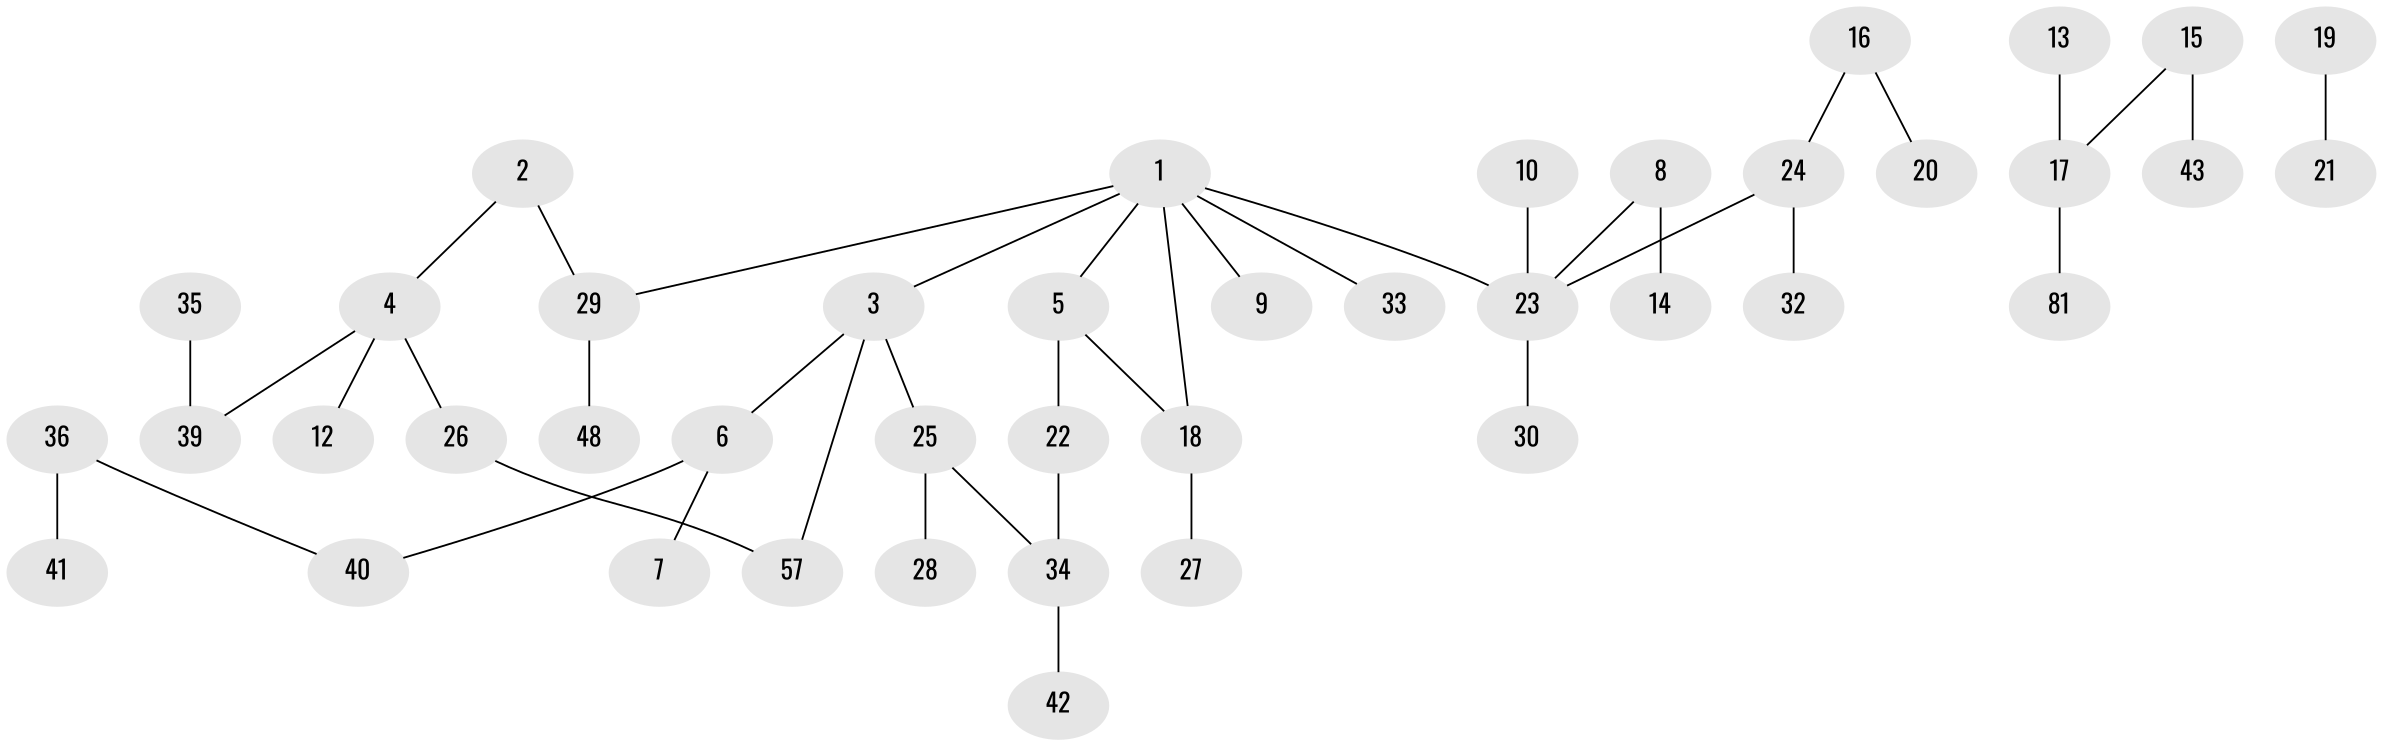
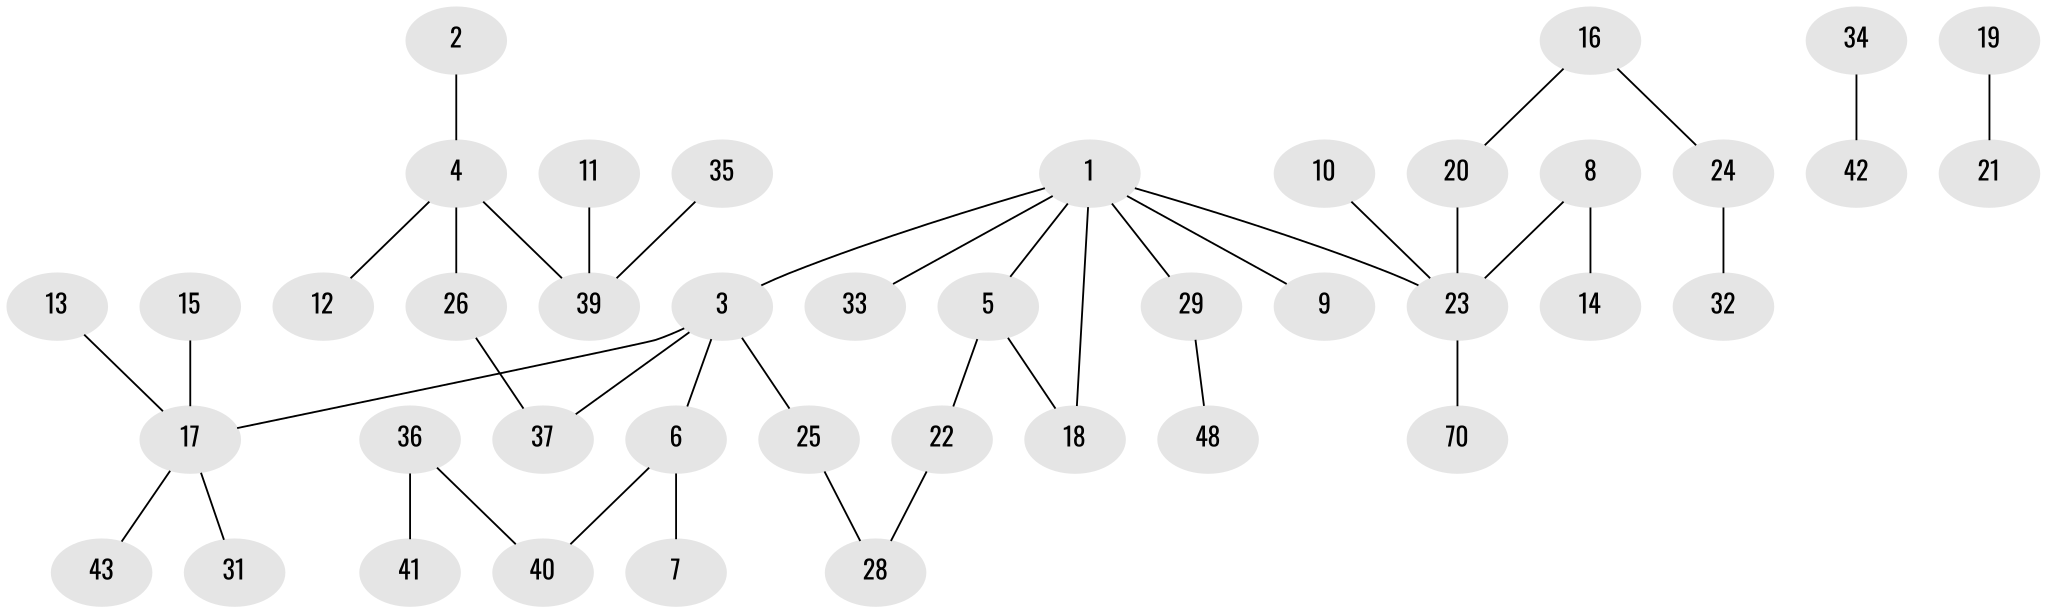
edge "15" -- "43": now "17" -- "43"
node "11": added
edge "24" -- "23": now "20" -- "23"
edge "2" -- "29": removed
node "81": label "81" -> "31"
edge "3" -- "17": added
node "30": label "30" -> "70"
edge "25" -- "34": removed
edge "22" -- "34": now "22" -- "28"
node "57": label "57" -> "37"
node "27": removed
